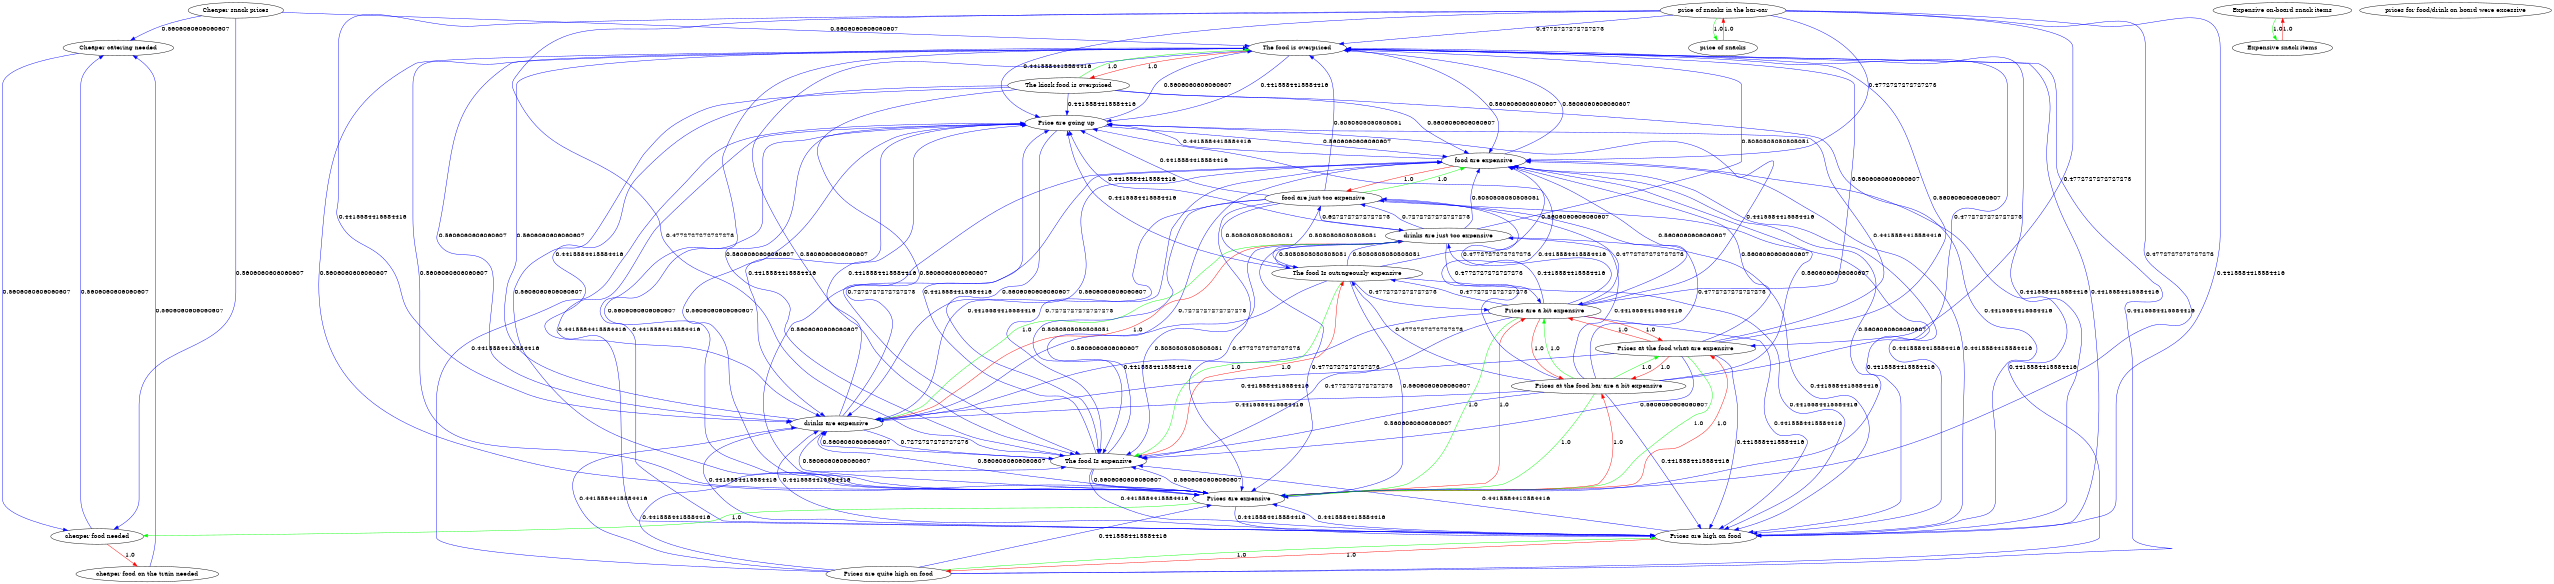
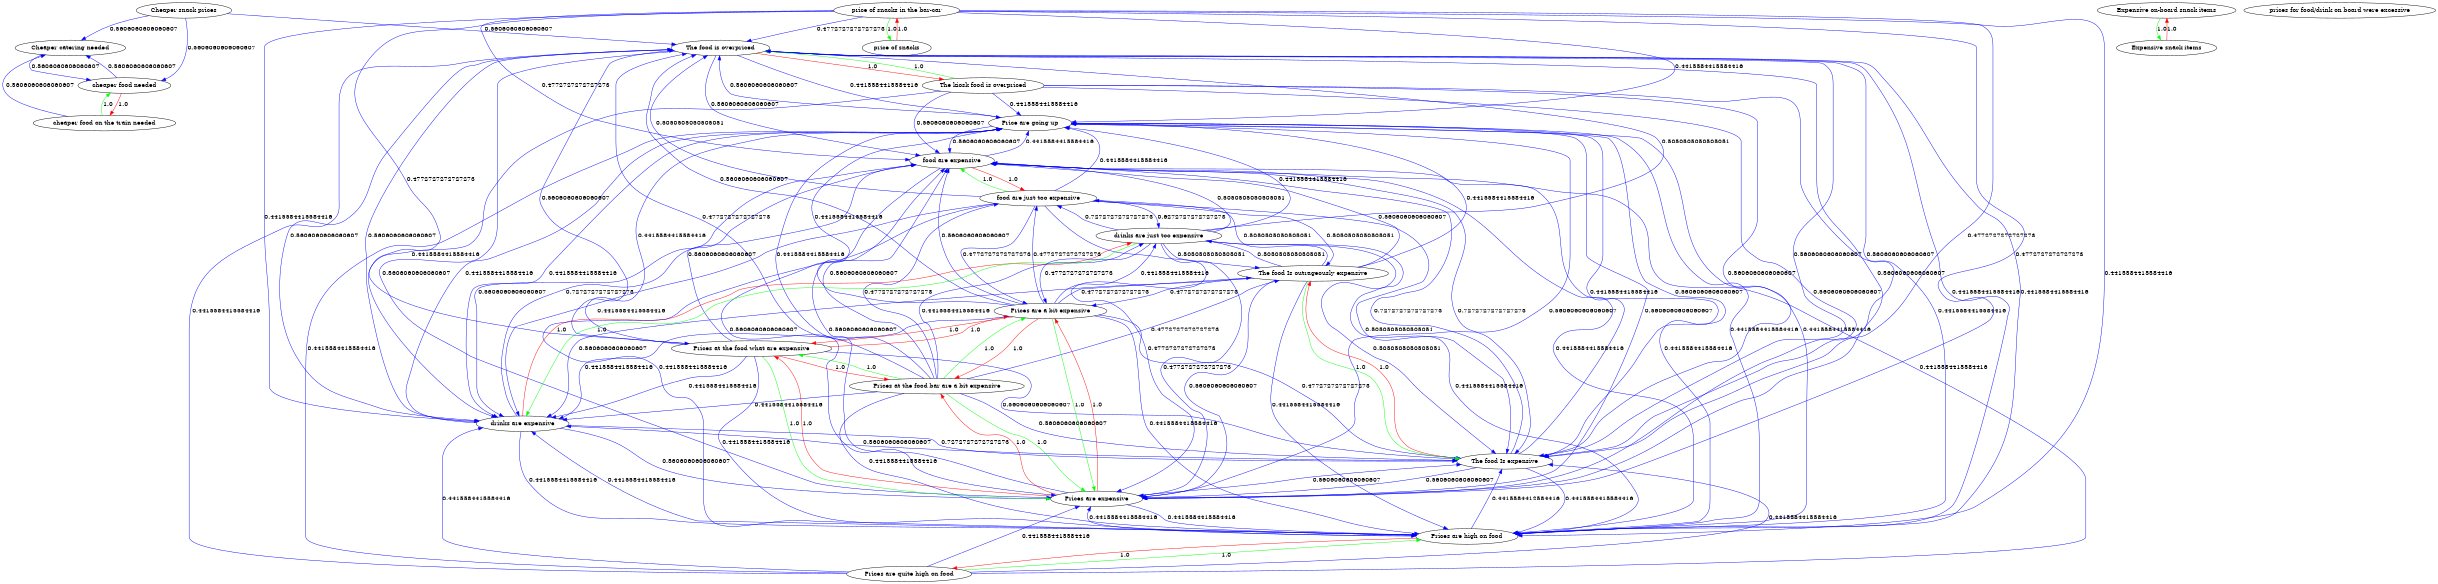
edge "food are expensive" -> "The food is overpriced": removed, label "0.5606060606060607"
edge "Prices are expensive" -> "drinks are expensive": removed, label "0.5606060606060607"
edge "Prices are expensive" -> "cheaper food needed": now "cheaper food on the train needed" -> "cheaper food needed"
